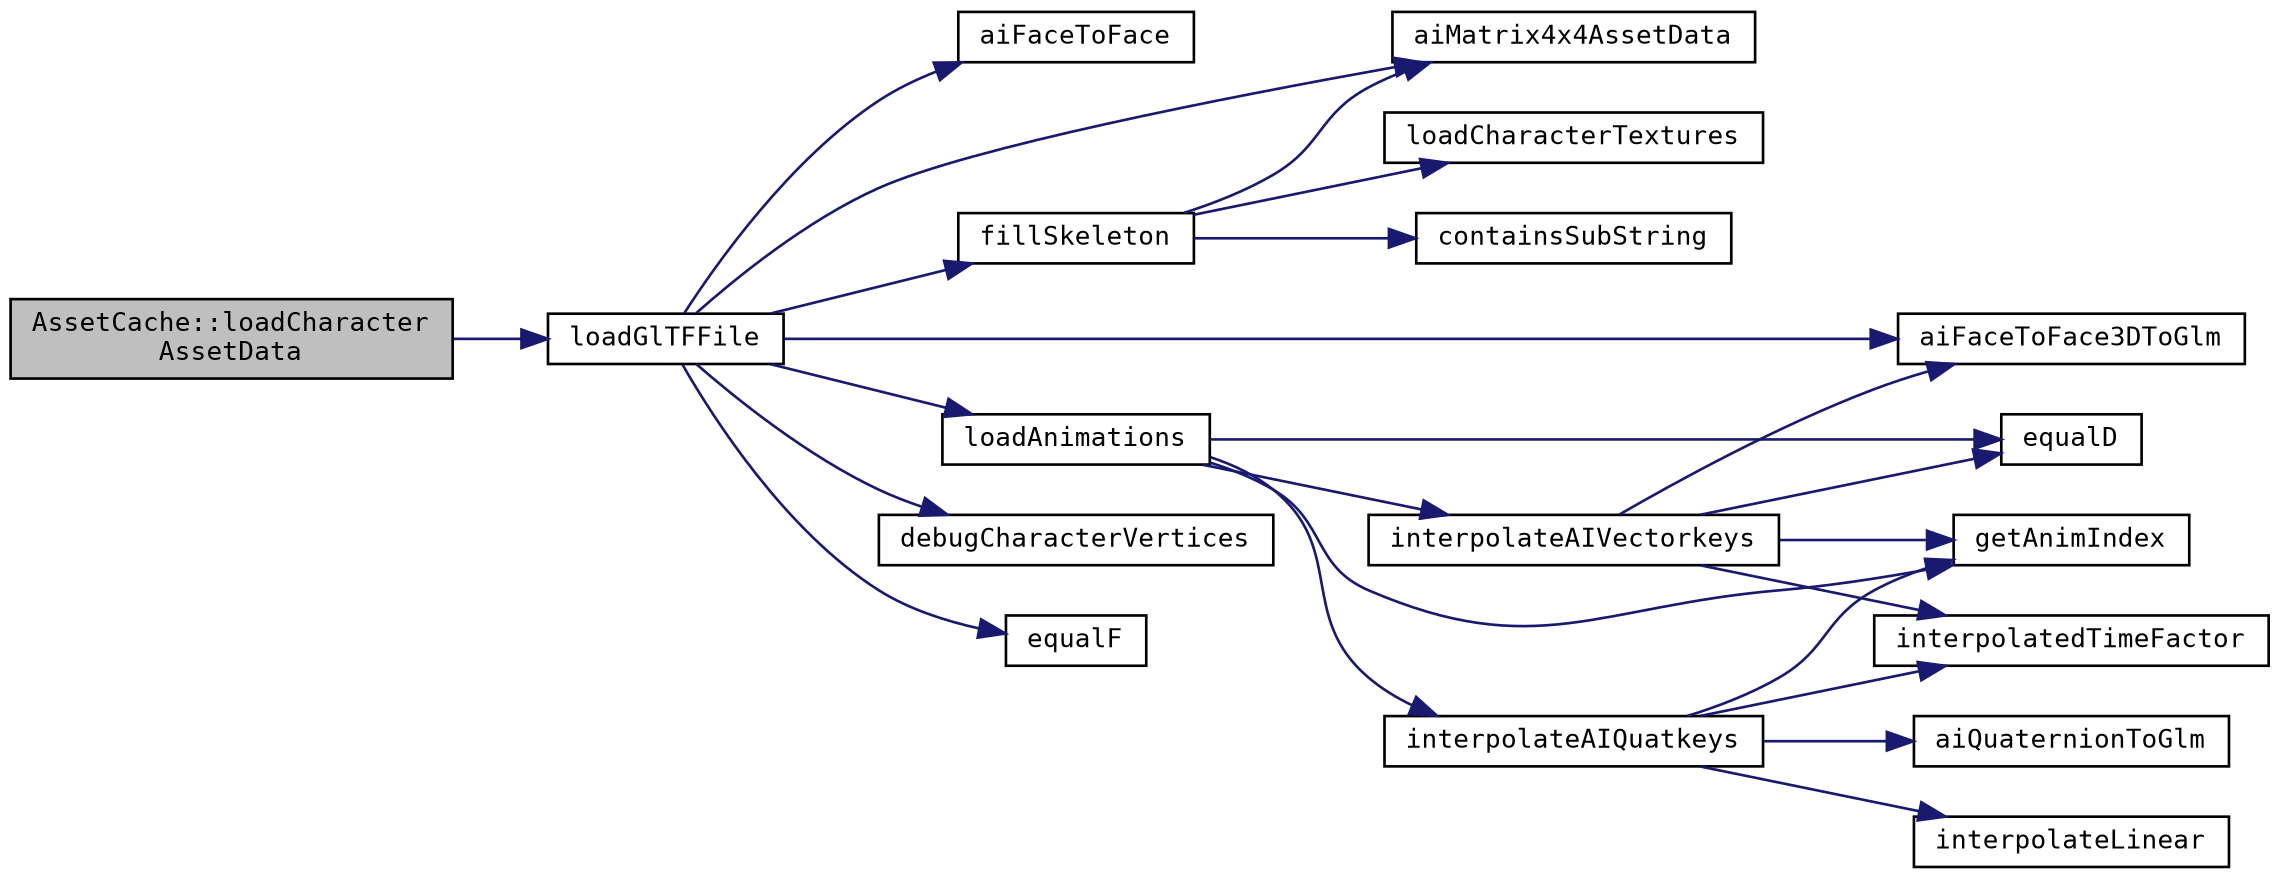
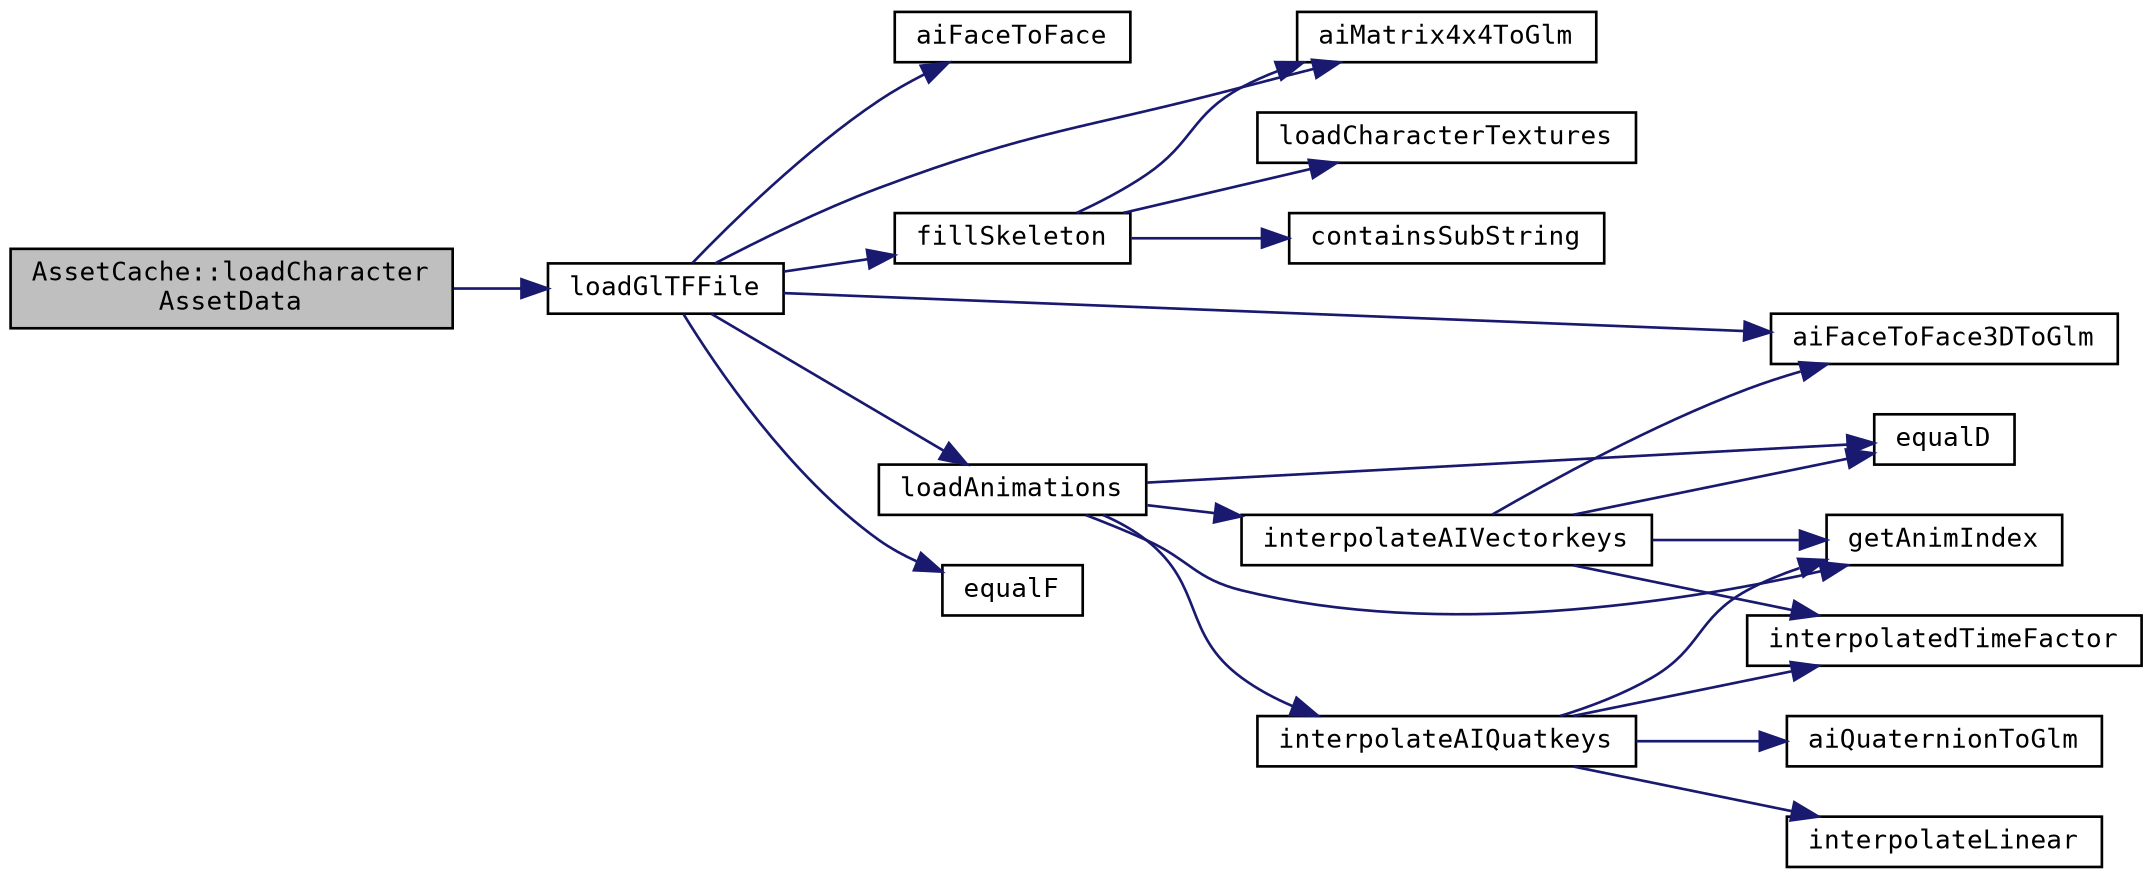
node "aiMatrix4x4AssetData": label "aiMatrix4x4AssetData" -> "aiMatrix4x4ToGlm"
node "debugCharacterVertices": removed
